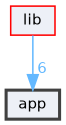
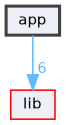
edge "lib" -> "app": reversed
